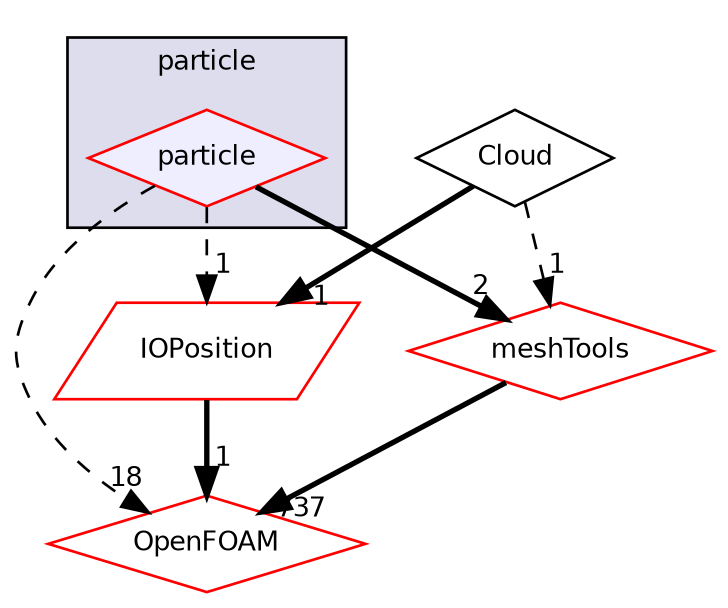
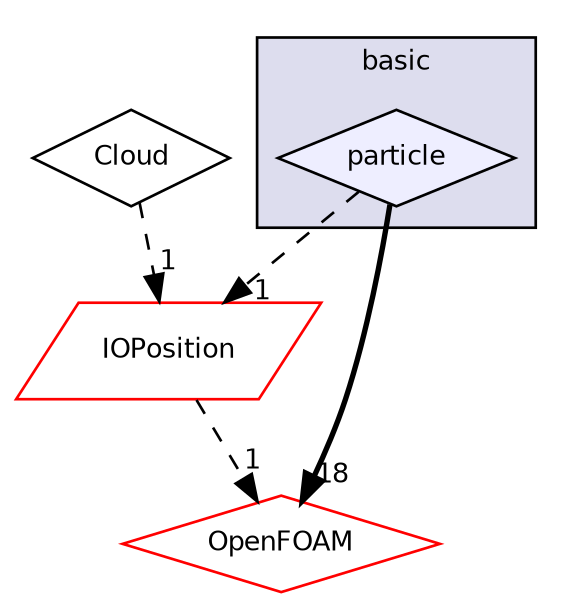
cluster "particle": label "particle" -> "basic"
node "particle": color red -> black
edge "Cloud" -> "IOPosition": style bold -> dashed
edge "particle" -> "OpenFOAM": style dashed -> bold
node "meshTools": removed
edge "IOPosition" -> "OpenFOAM": style bold -> dashed
